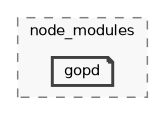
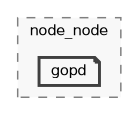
cluster "node_modules": label "node_modules" -> "node_node"
